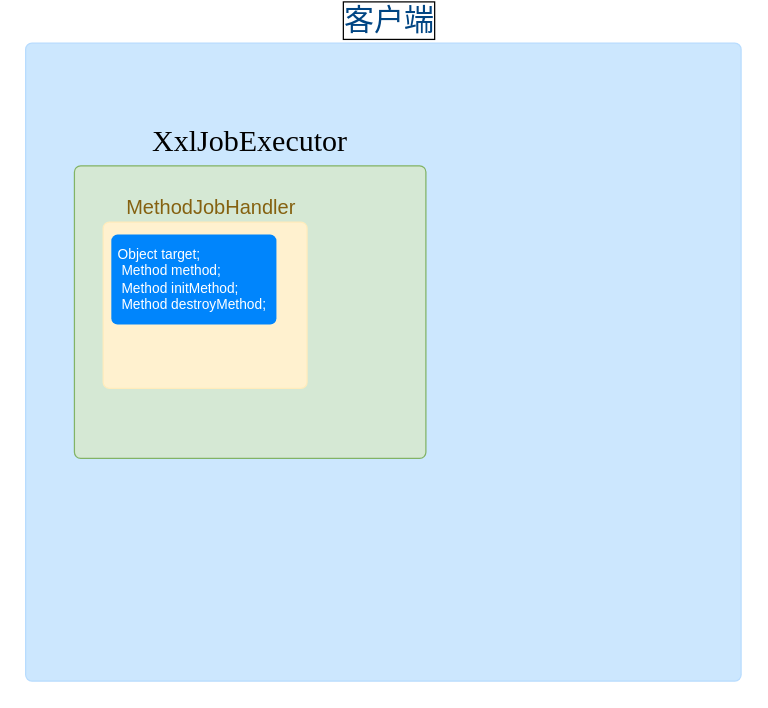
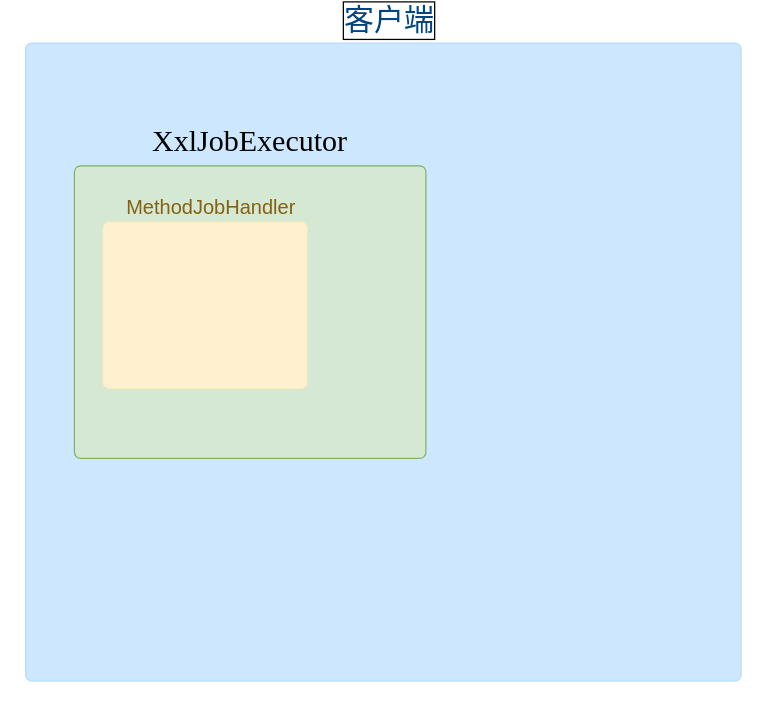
node "Object target; Method method; Method initMethod; Method destroyMethod;": removed
